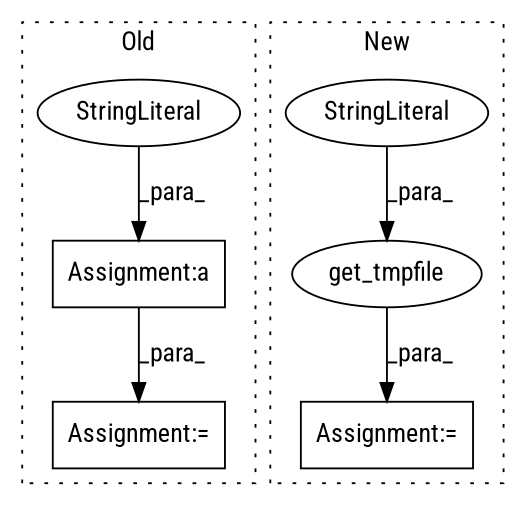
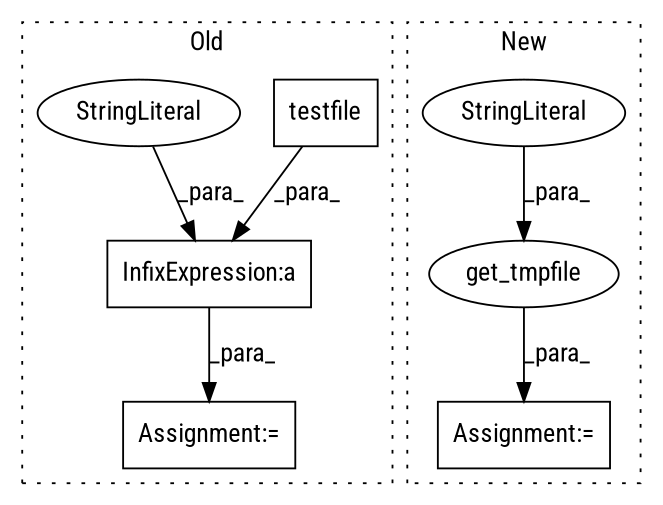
node "testfile": added
node "Assignment:a": label "Assignment:a" -> "InfixExpression:a"
